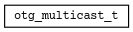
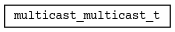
node "otg_multicast_t": label "otg_multicast_t" -> "multicast_multicast_t"
